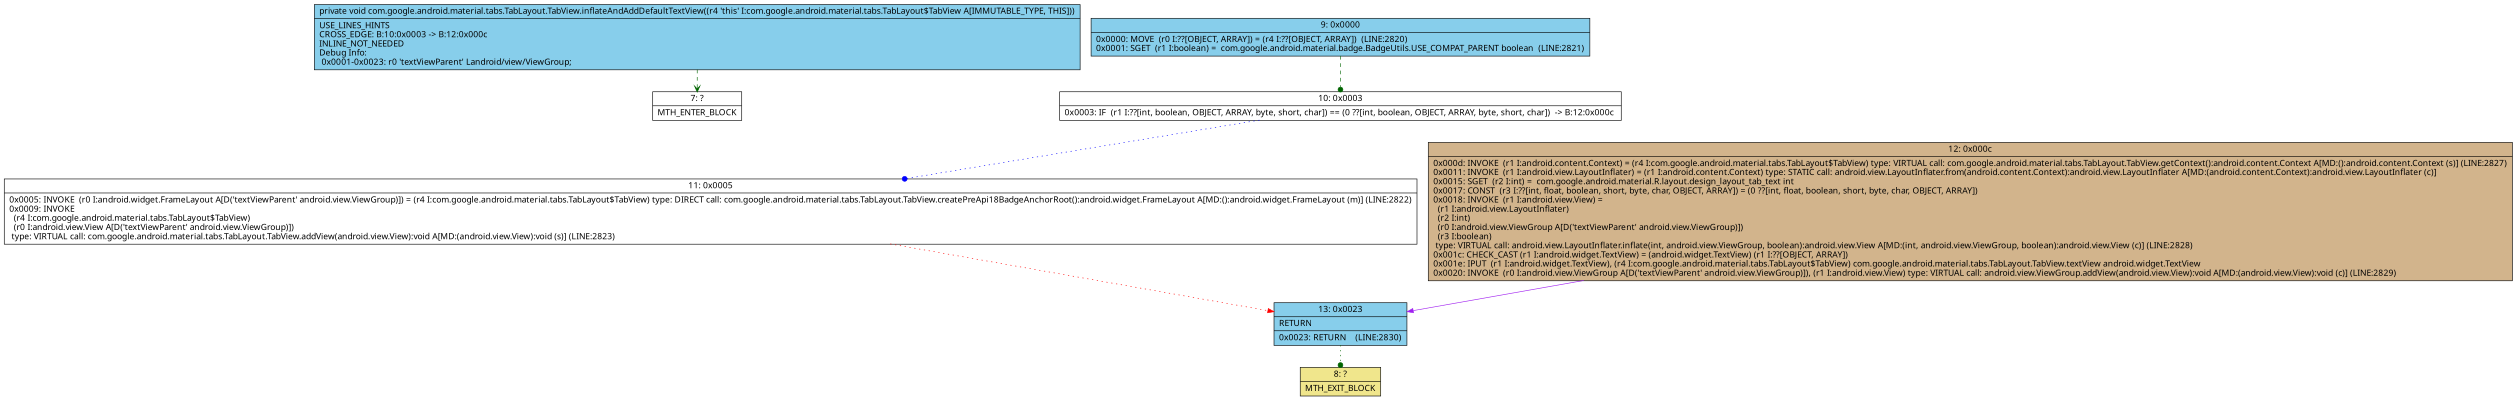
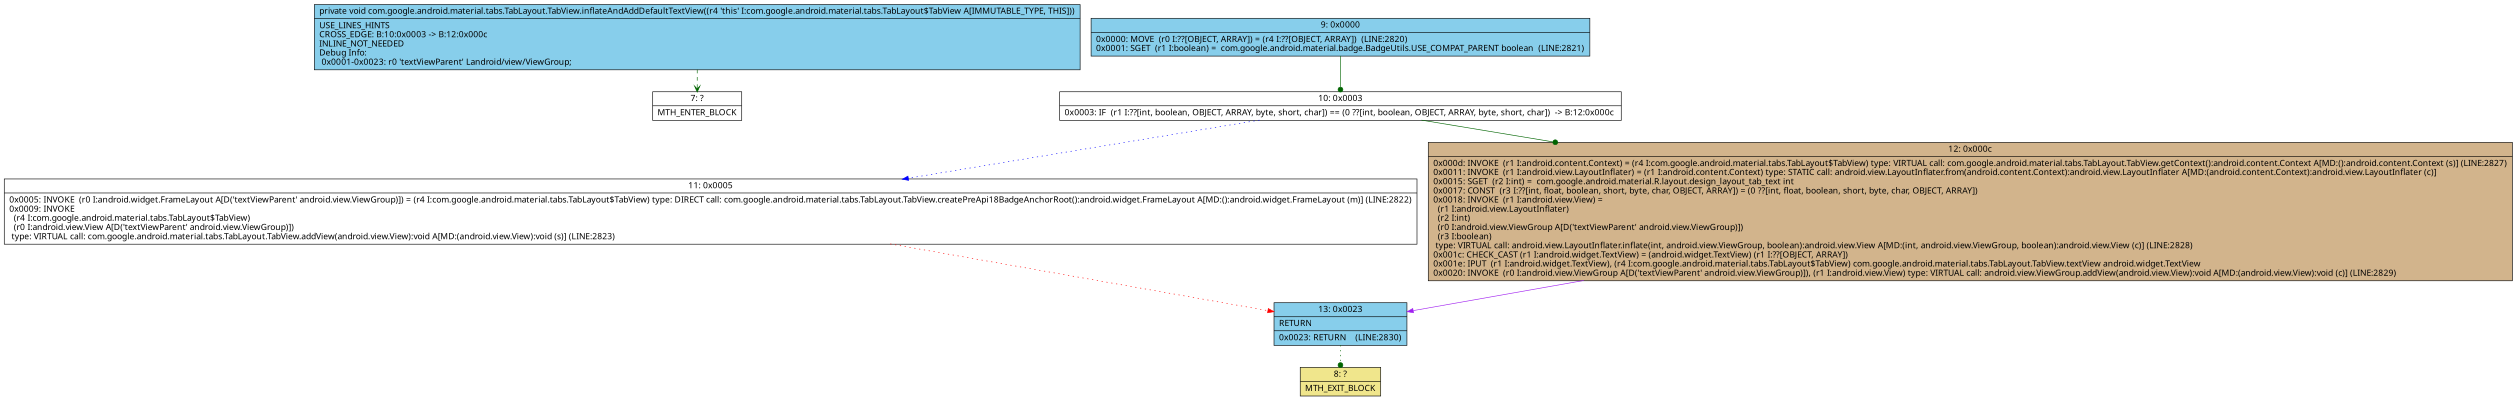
edge "9: 0x0000" -> "10: 0x0003": style dashed -> solid
edge "10: 0x0003" -> "12: 0x000c": added
edge "10: 0x0003" -> "11: 0x0005": arrowhead dot -> normal
